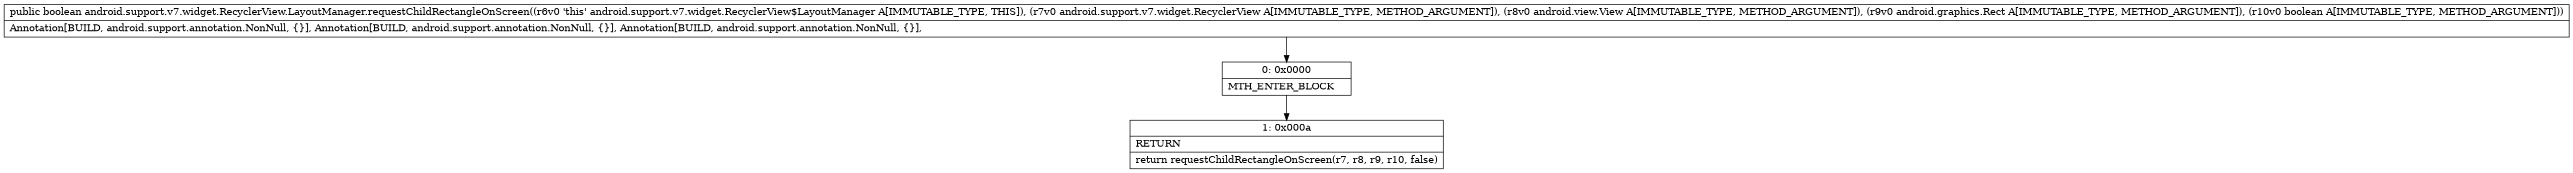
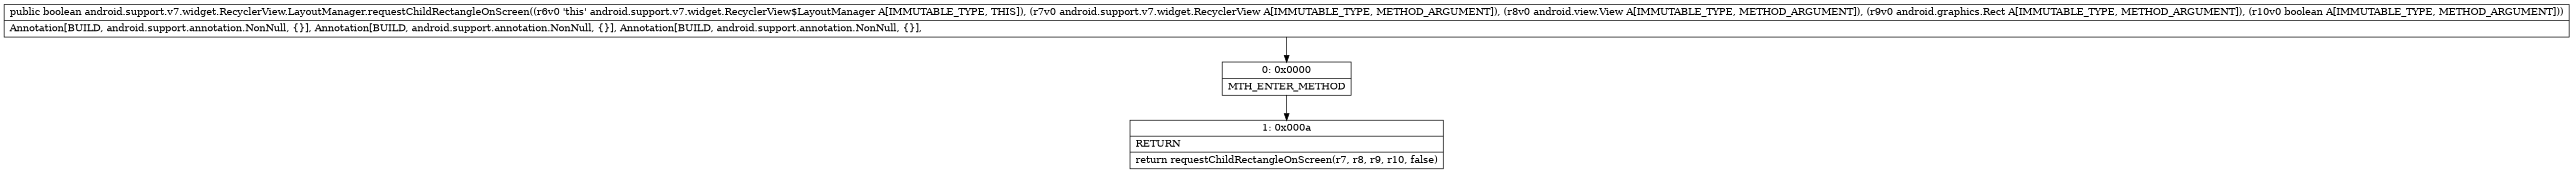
node "0: 0x0000": text "MTH_ENTER_BLOCK" -> "MTH_ENTER_METHOD"
